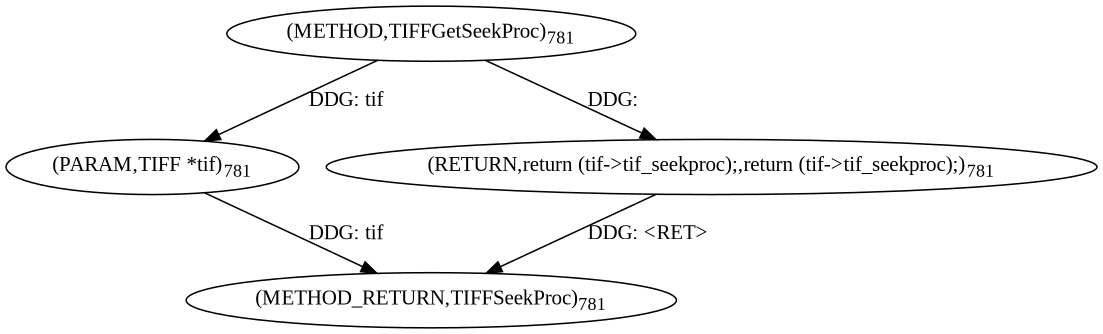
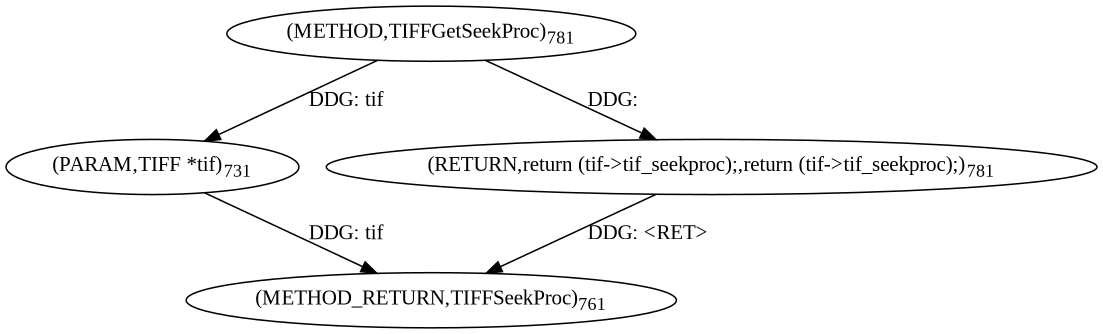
node "(PARAM,TIFF *tif)": text "781" -> "731"
node "(METHOD_RETURN,TIFFSeekProc)": text "781" -> "761"
